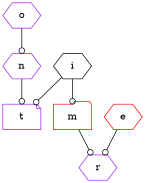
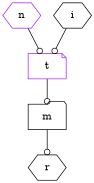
node "o": removed
edge "i" -> "m": now "t" -> "m"
node "m": color red -> black
node "e": removed
node "r": color purple -> black
